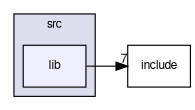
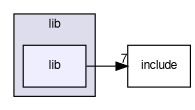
cluster "src": label "src" -> "lib"
